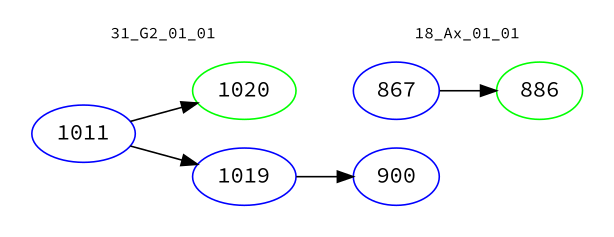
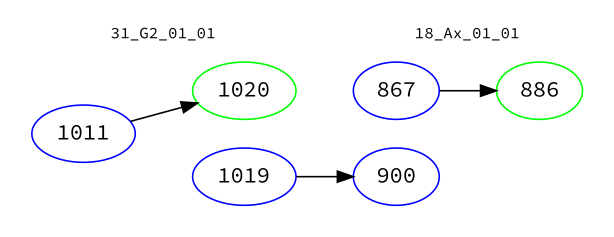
edge "1011" -> "1019": removed
